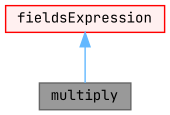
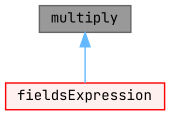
edge "multiply" -> "fieldsExpression": reversed
